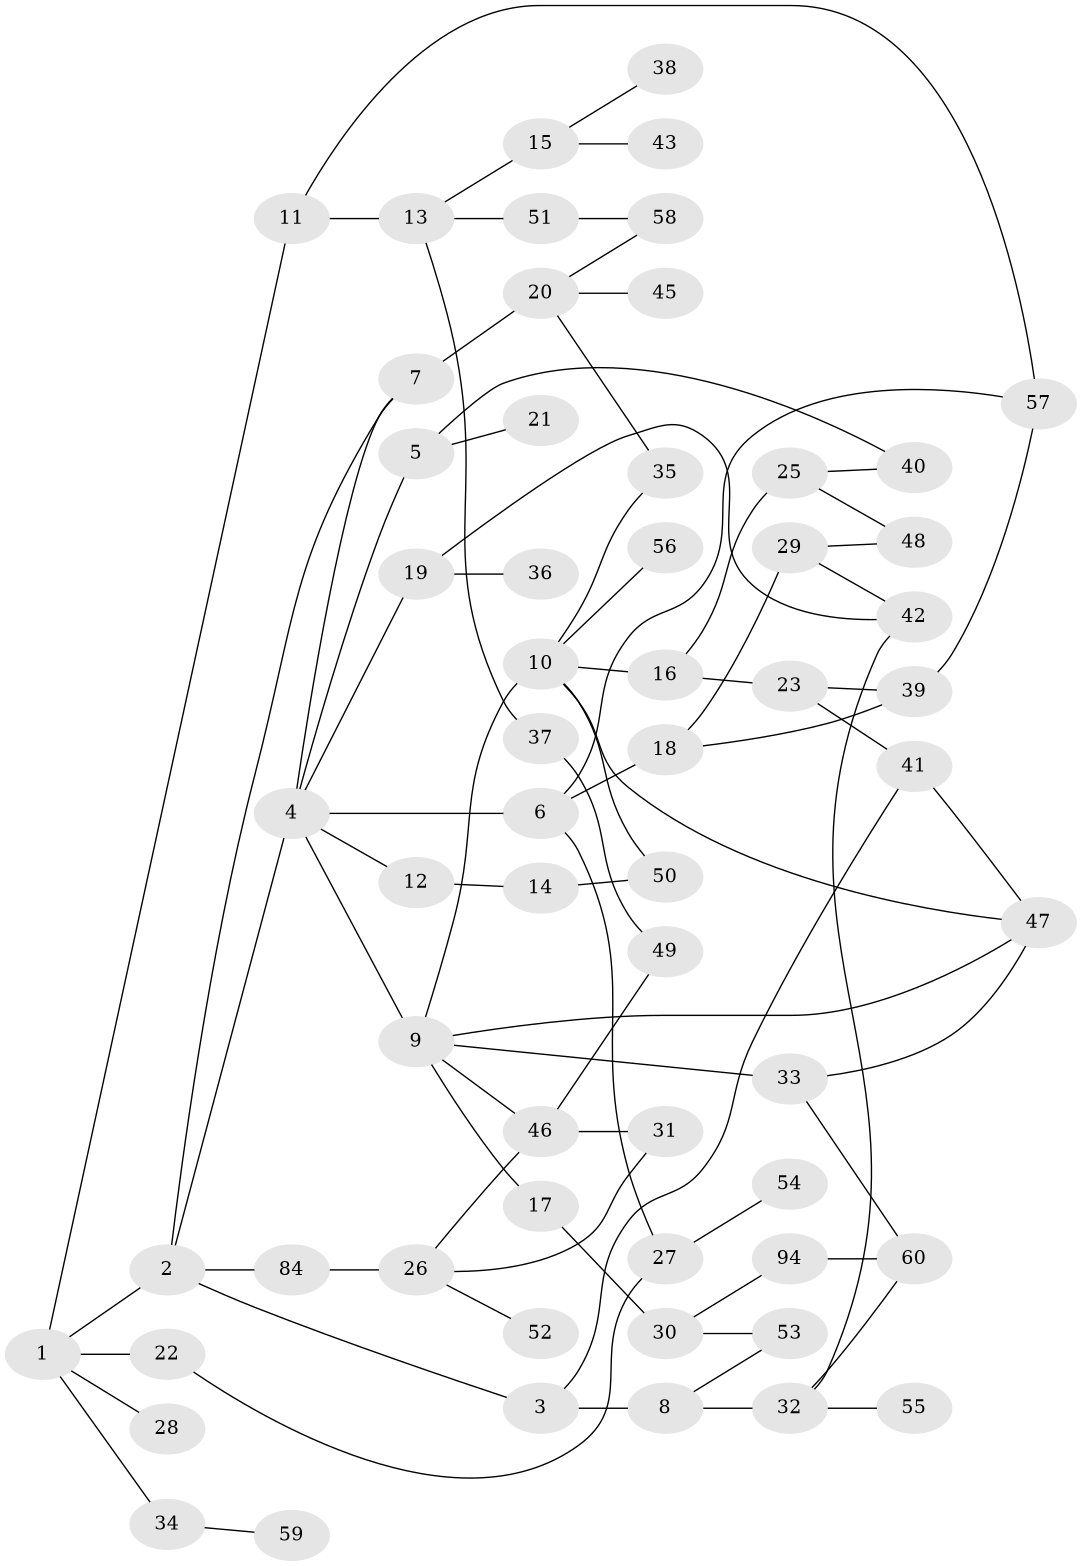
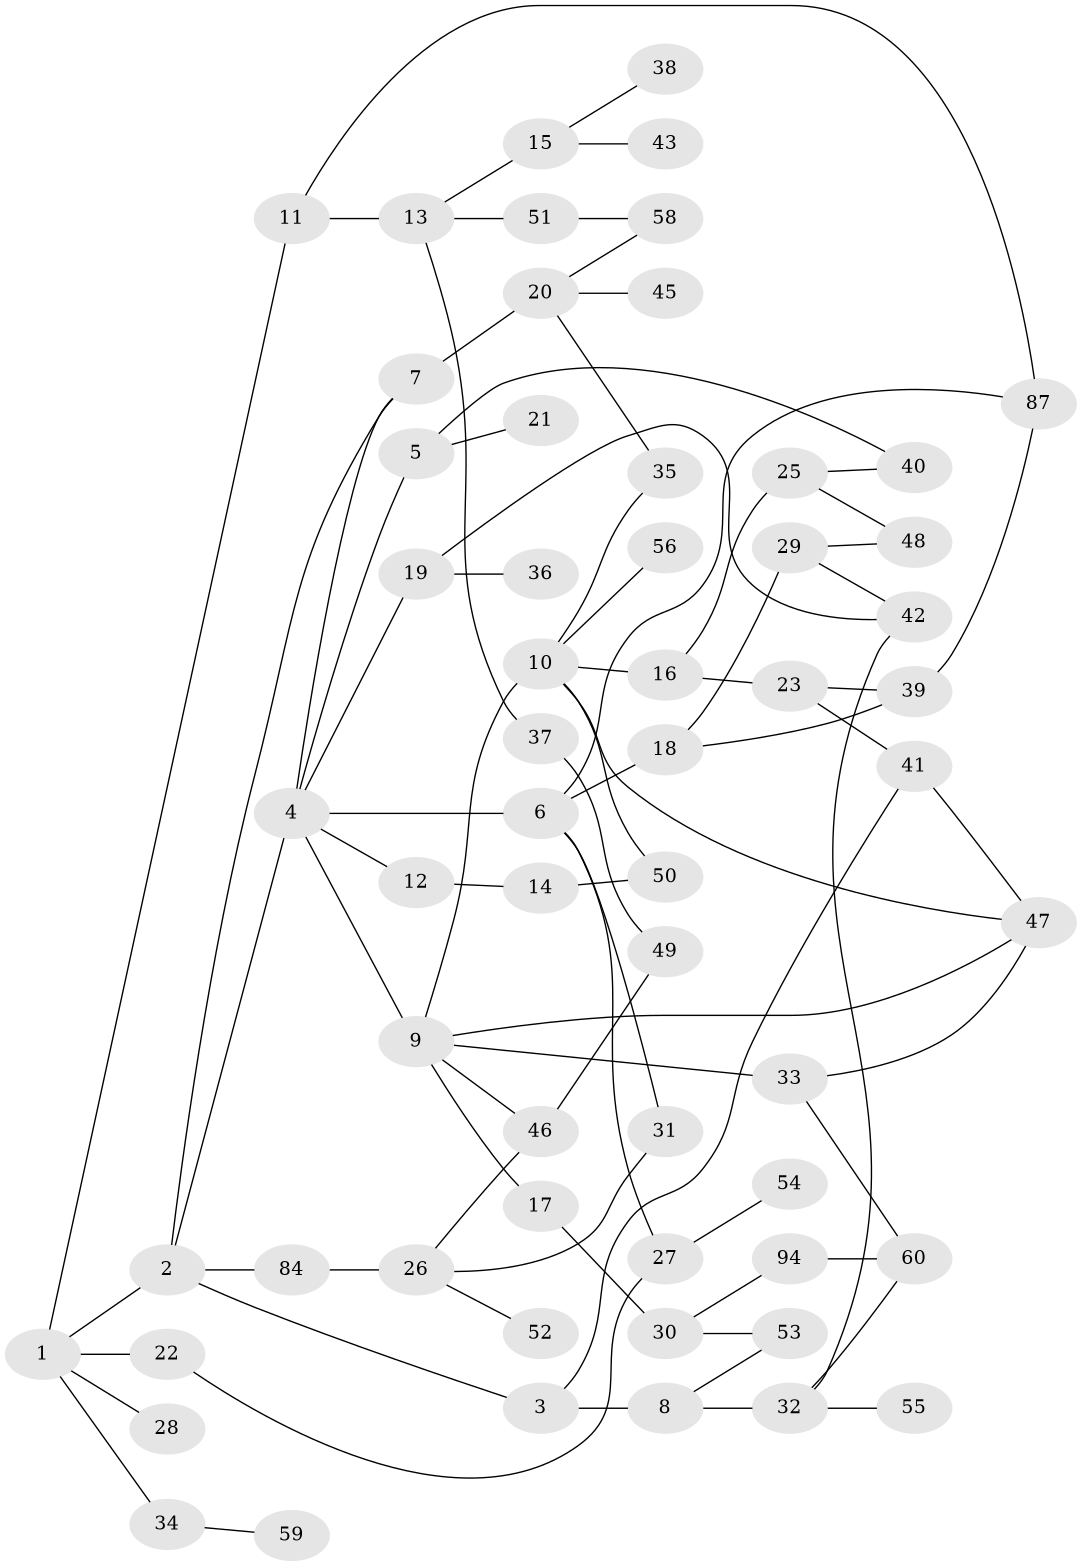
node "57": label "57" -> "87"
edge "46" -- "31": now "6" -- "31"
